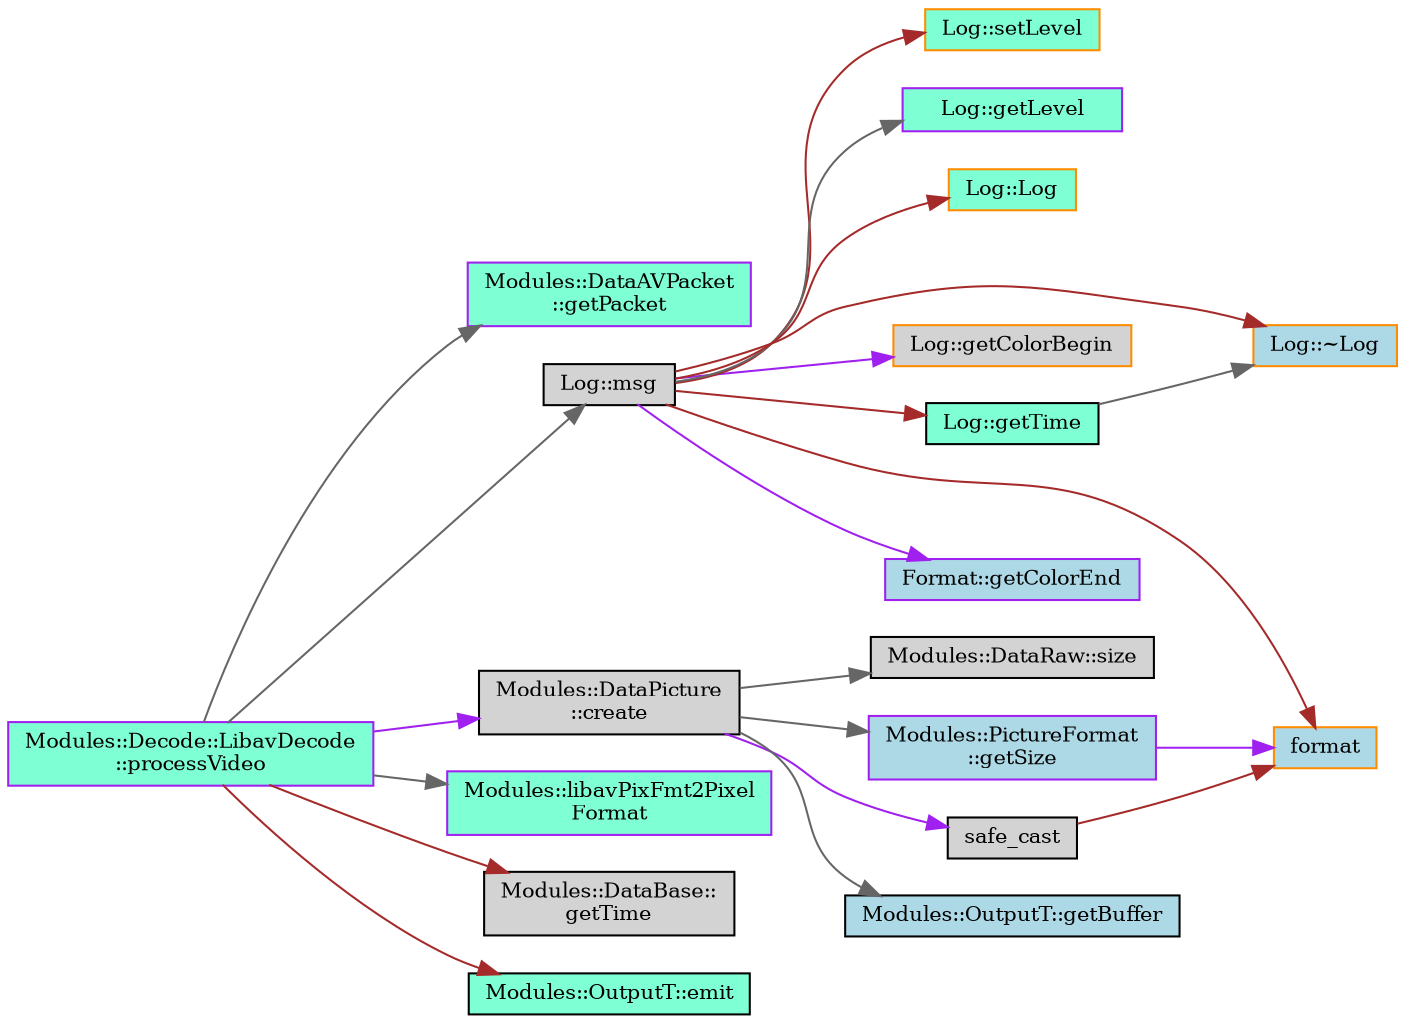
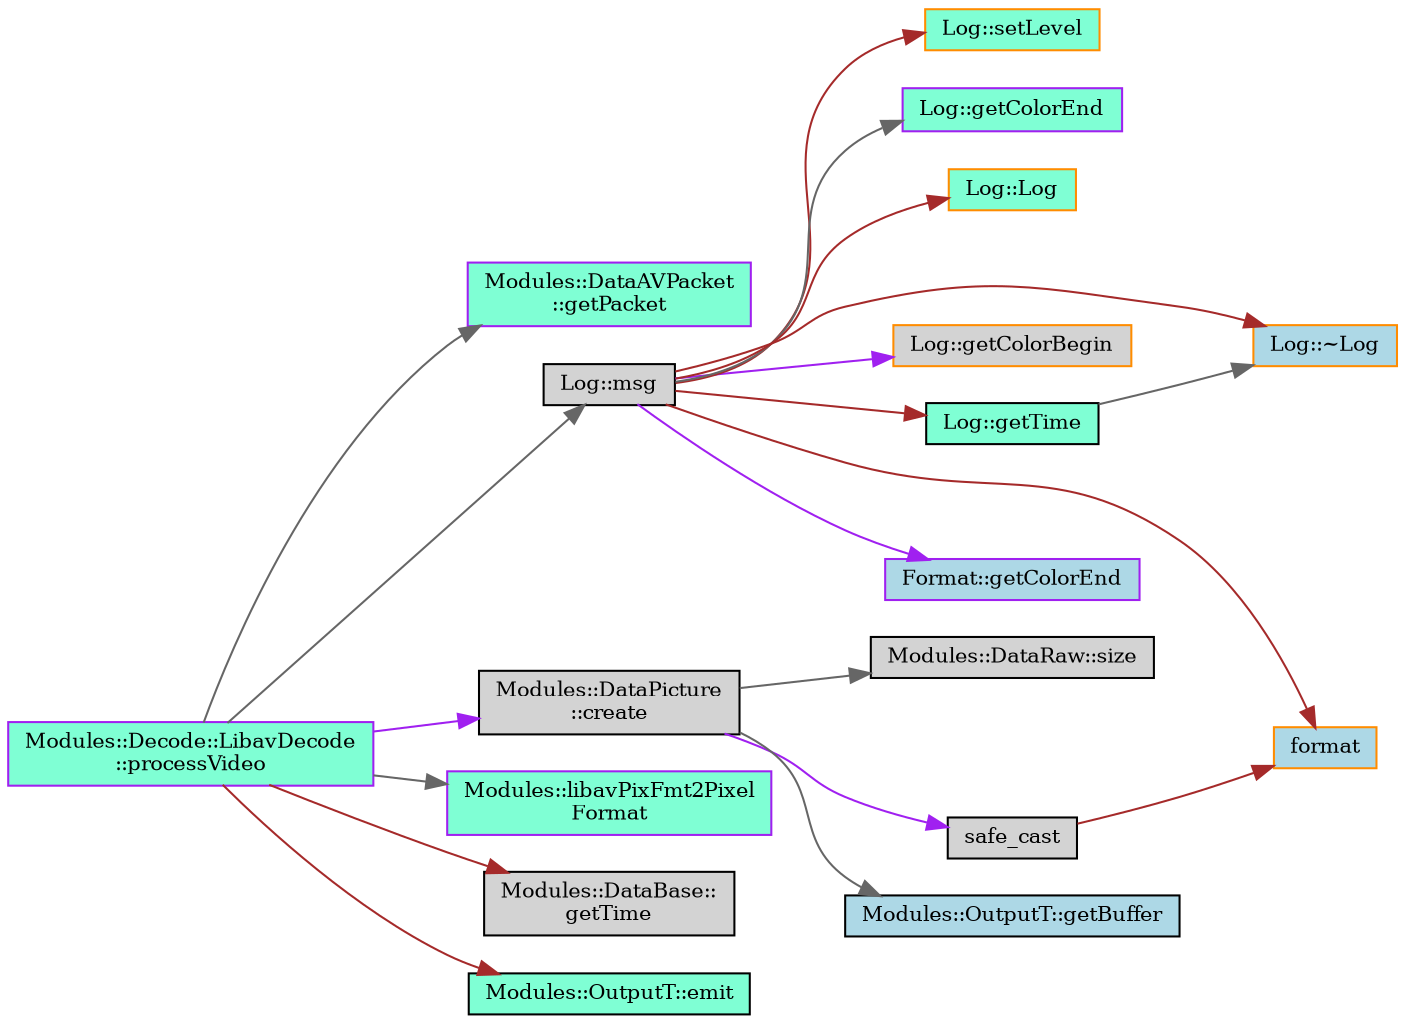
node "Log::getLevel": label "Log::getLevel" -> "Log::getColorEnd"
node "Modules::PictureFormat ::getSize": removed
